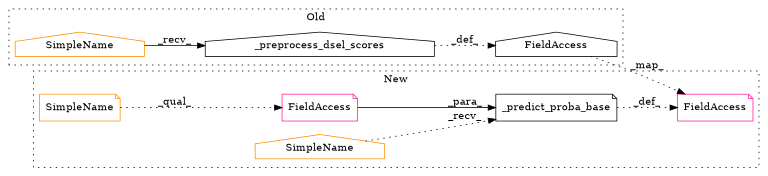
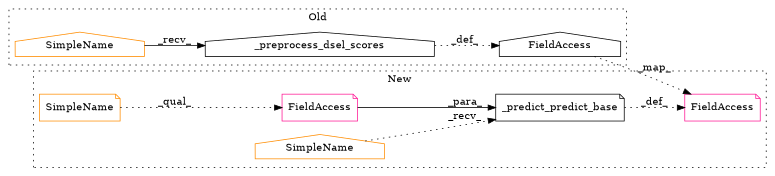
node "_predict_proba_base": label "_predict_proba_base" -> "_predict_predict_base"
